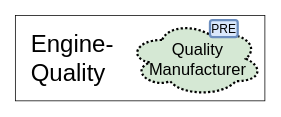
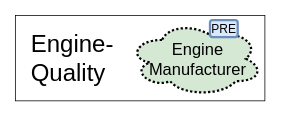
node "Quality Manufacturer": label "Quality Manufacturer" -> "Engine Manufacturer"
